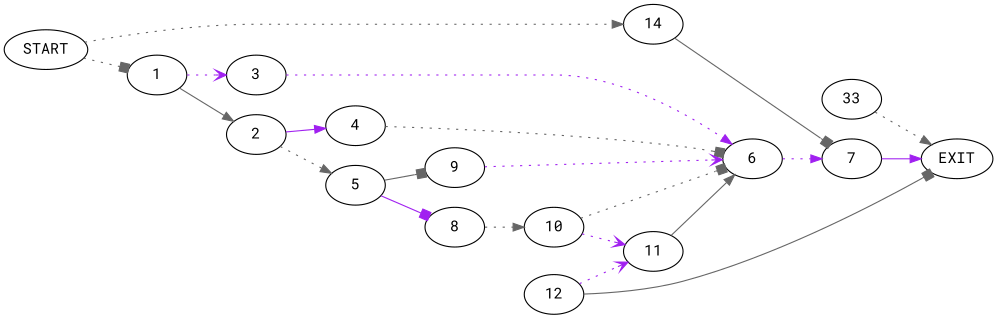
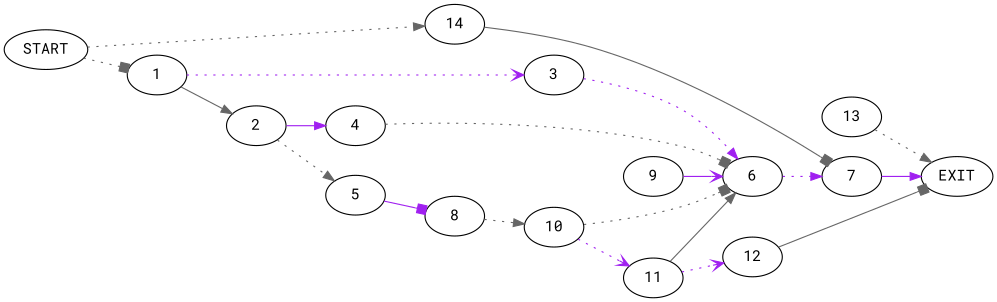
node "33": label "33" -> "13"
edge "9" -> "6": style dotted -> solid
edge "5" -> "9": removed
edge "12" -> "11": reversed
